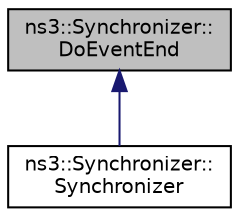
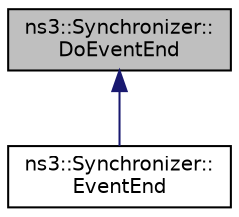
node "ns3::Synchronizer:: Synchronizer": label "ns3::Synchronizer:: Synchronizer" -> "ns3::Synchronizer:: EventEnd"
